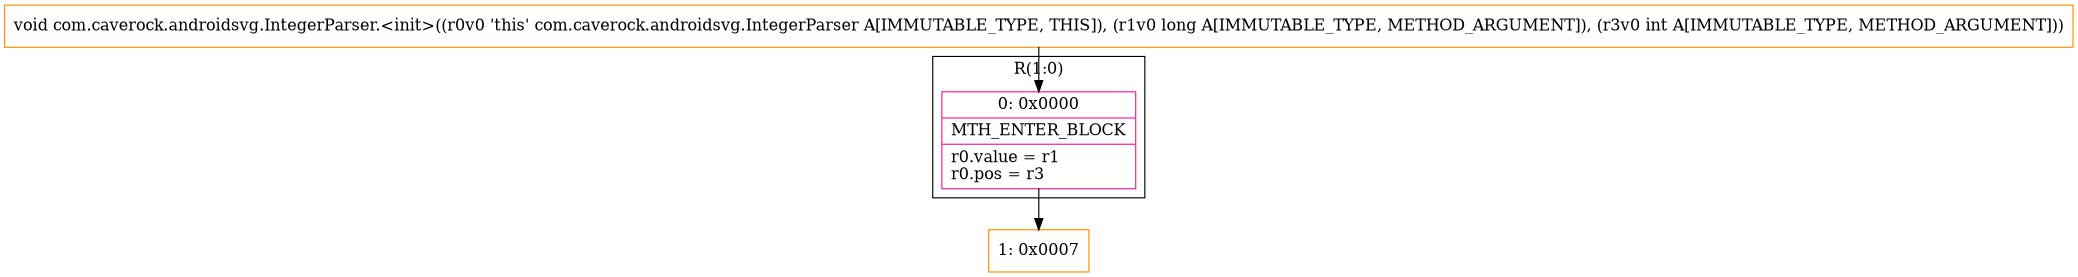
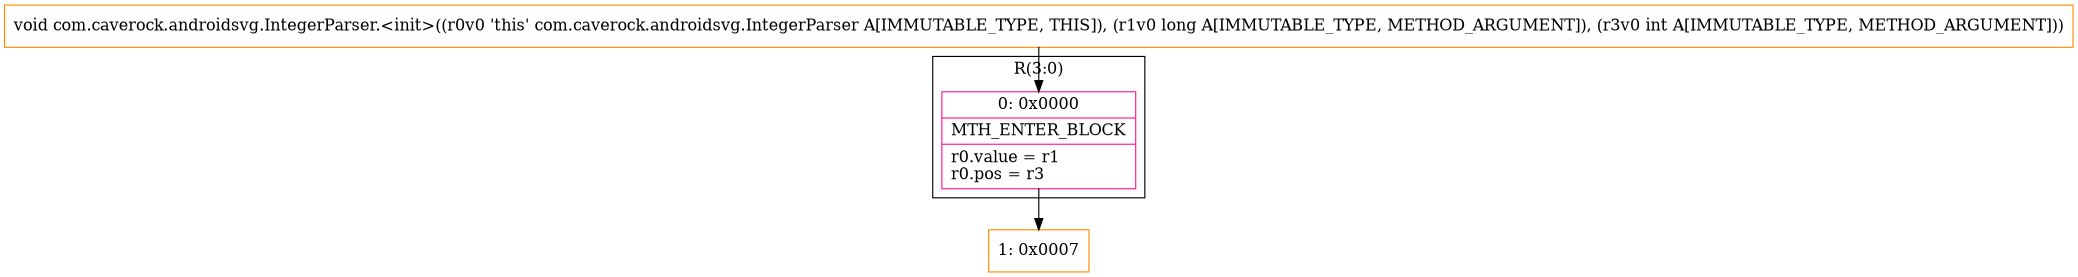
cluster "R(1:0)": label "R(1:0)" -> "R(3:0)"
